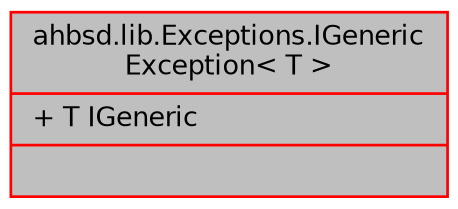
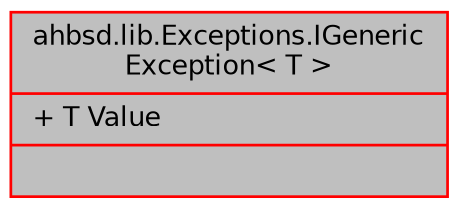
node "ahbsd.lib.Exceptions.IGeneric": text "+ T IGeneric" -> "+ T Value"
